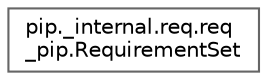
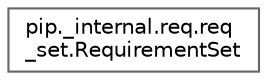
node "pip._internal.req.req _pip.RequirementSet": label "pip._internal.req.req _pip.RequirementSet" -> "pip._internal.req.req _set.RequirementSet"
